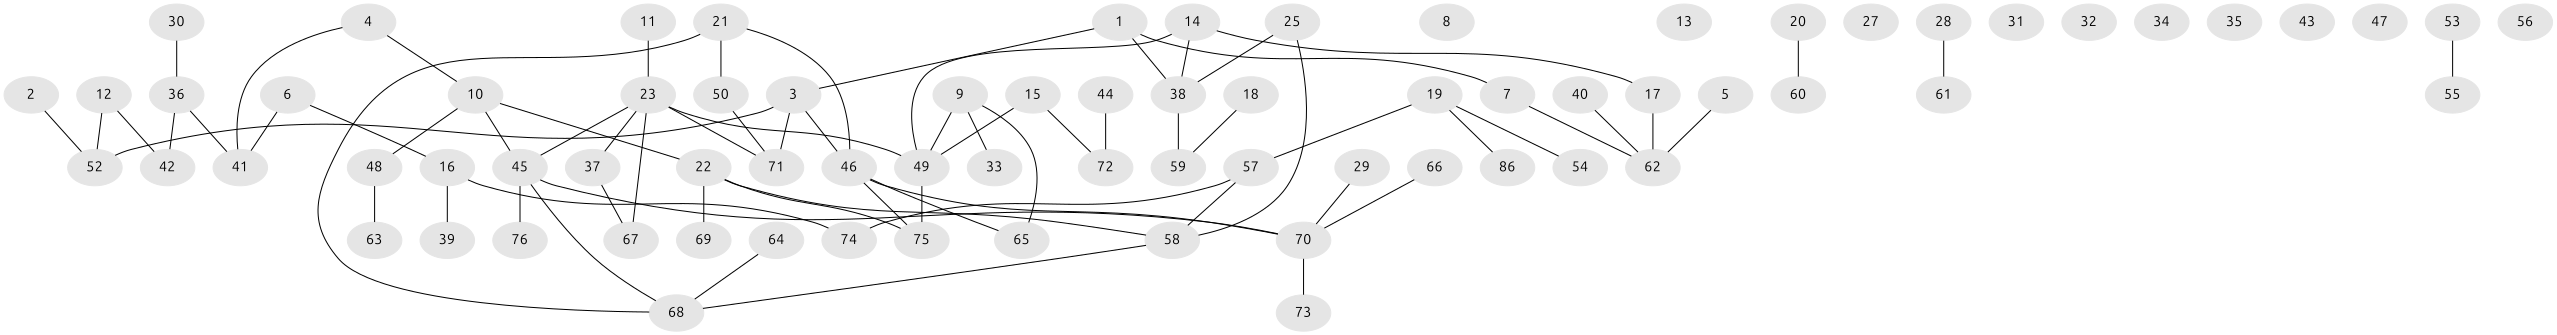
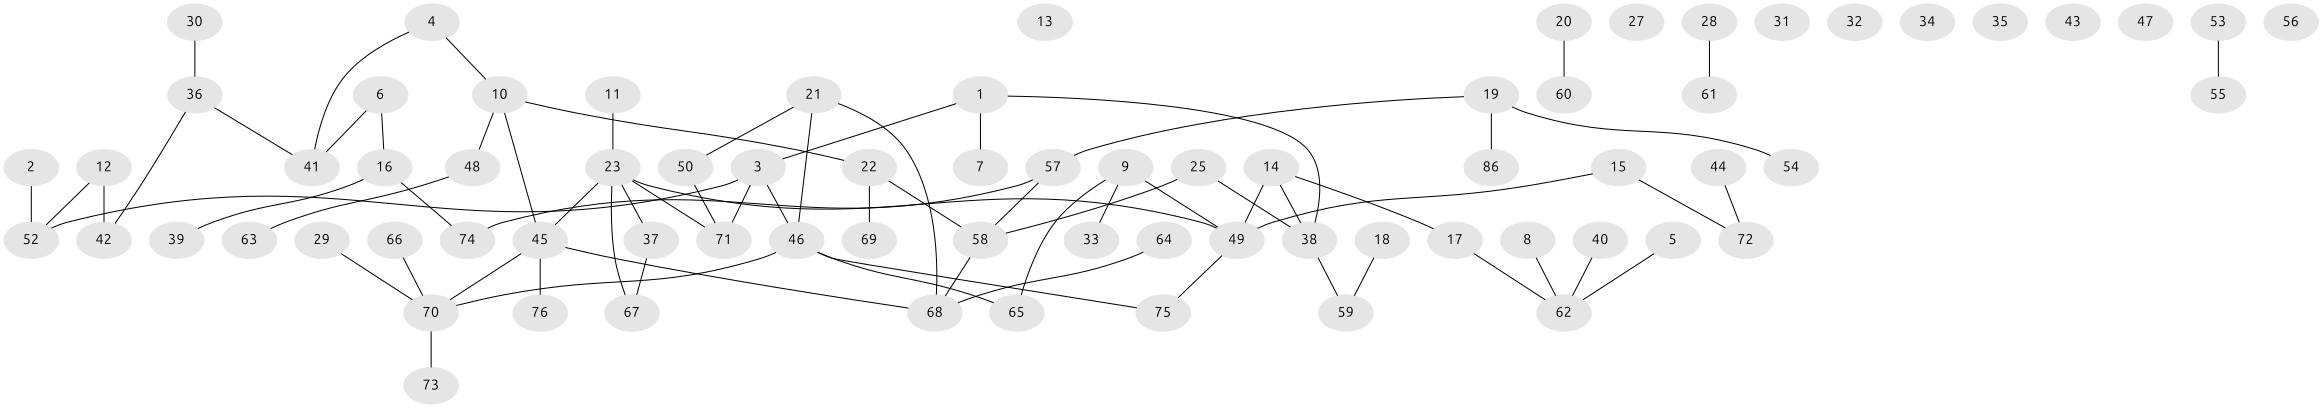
edge "7" -- "62": now "8" -- "62"
edge "22" -- "75": removed
